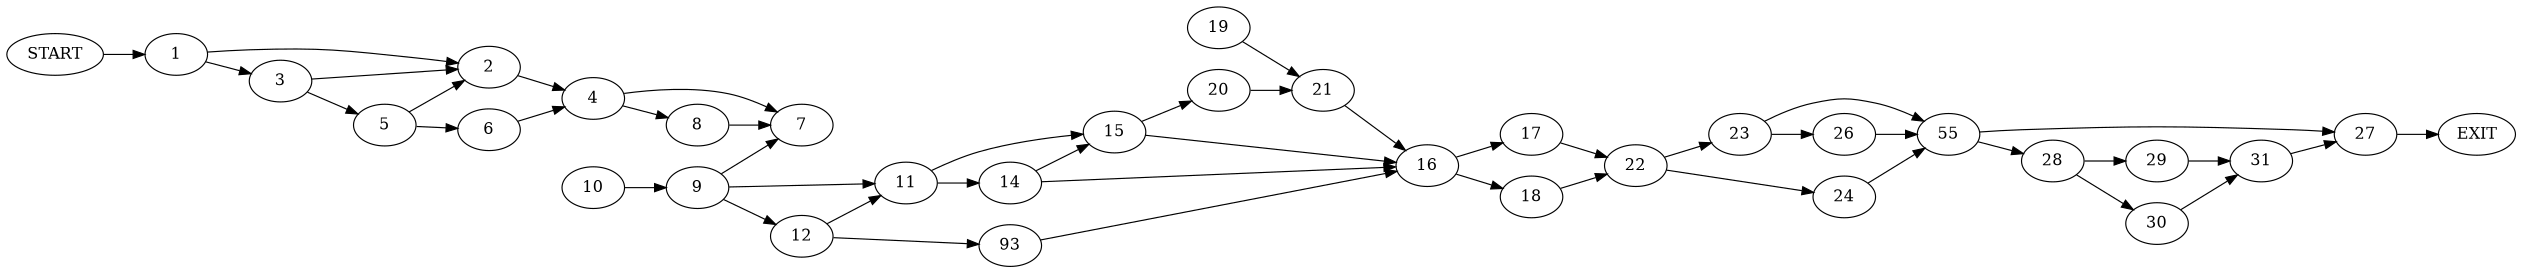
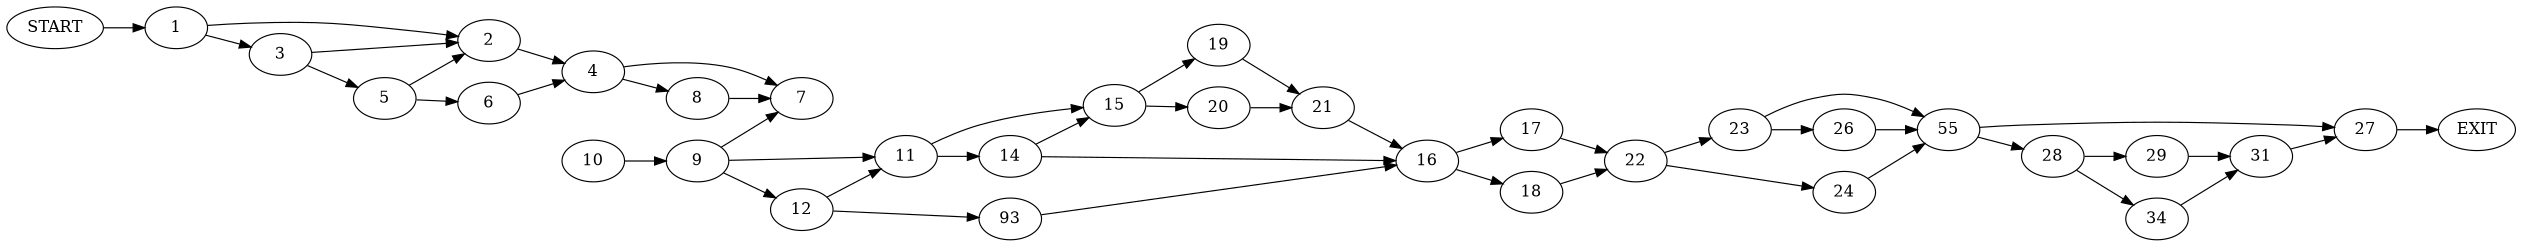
edge "15" -> "16": now "15" -> "19"
node "30": label "30" -> "34"
